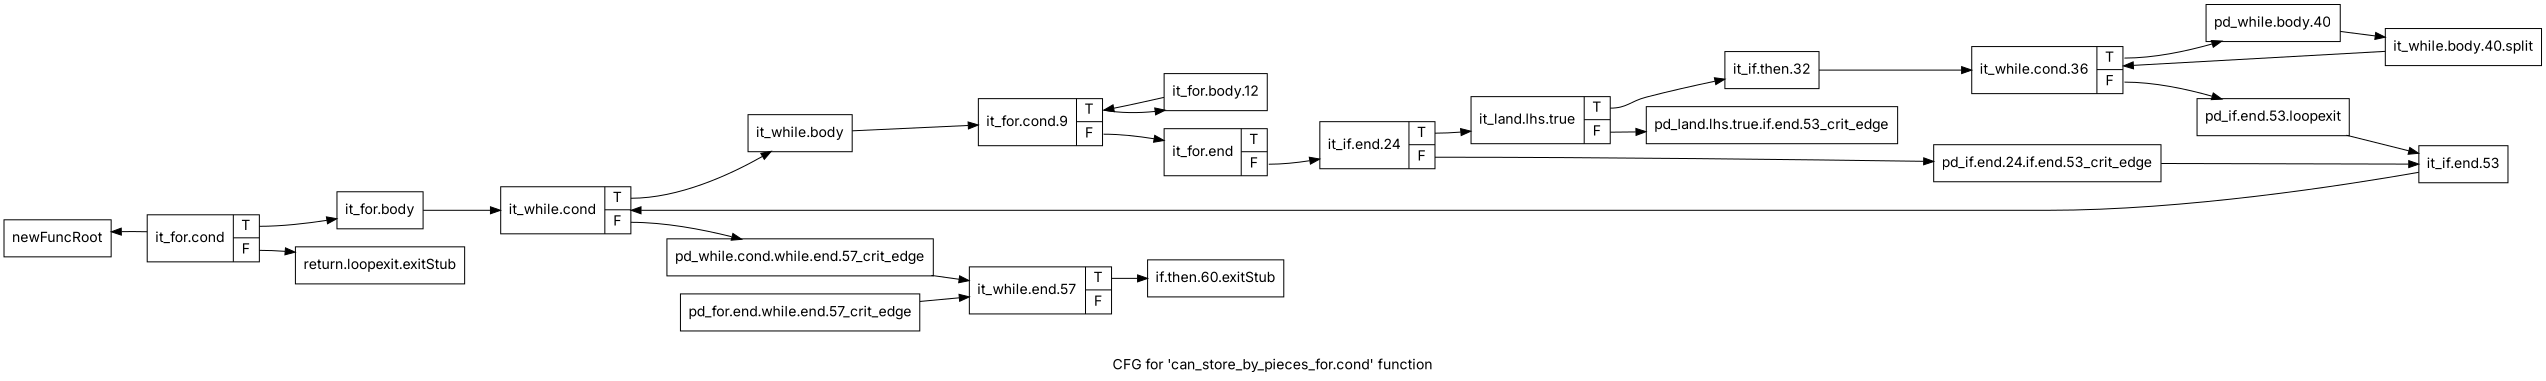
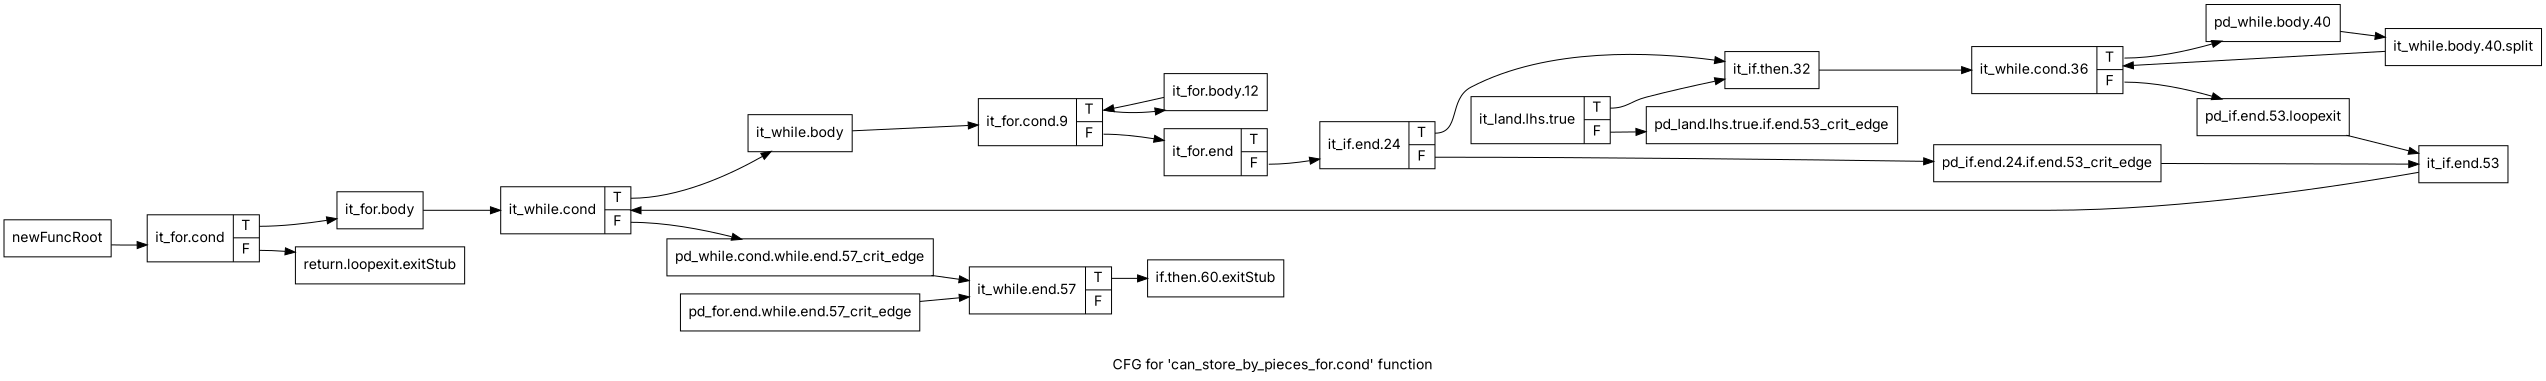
edge "it_if.end.24" -> "it_land.lhs.true": now "it_if.end.24" -> "it_if.then.32"
edge "it_for.cond" -> "newFuncRoot": reversed
